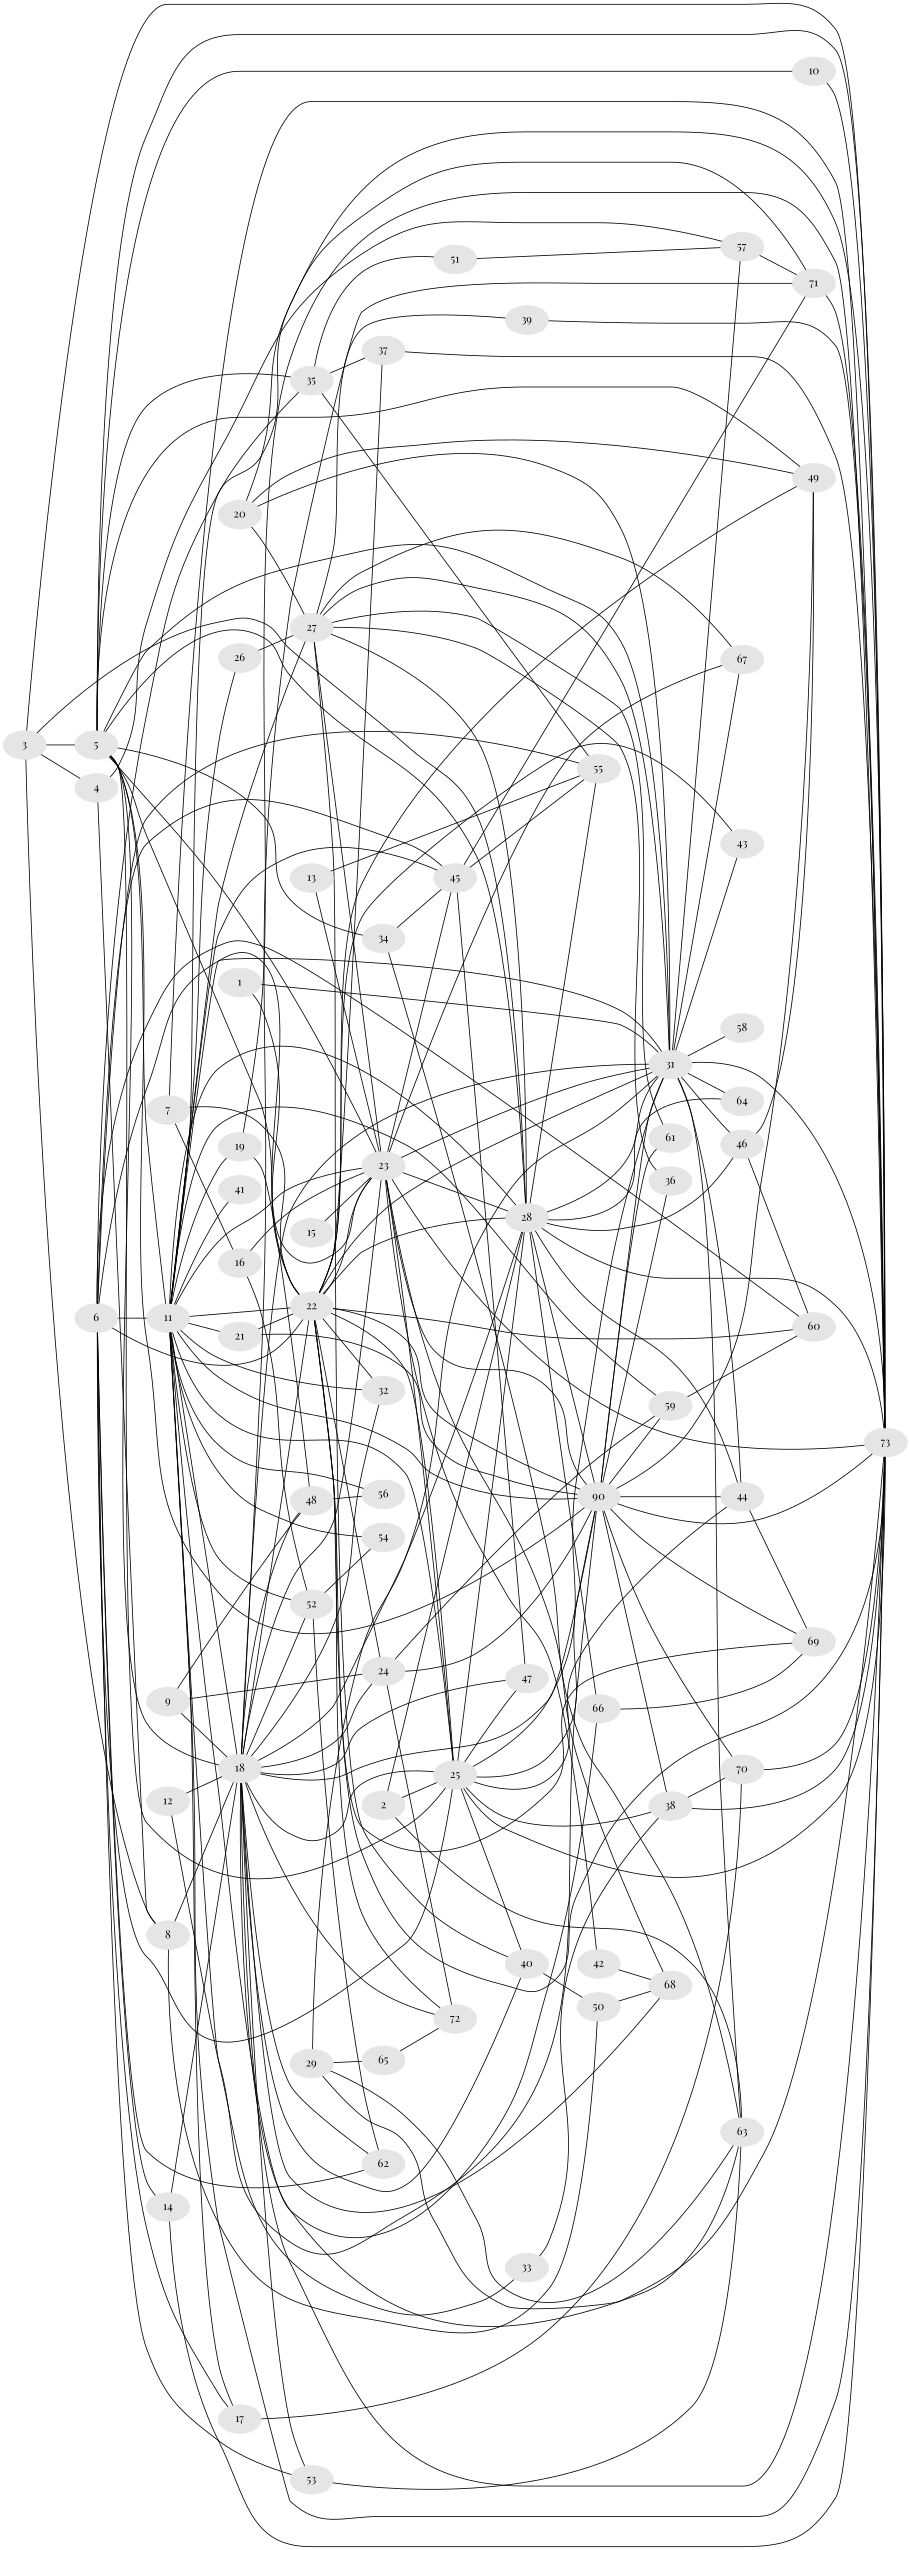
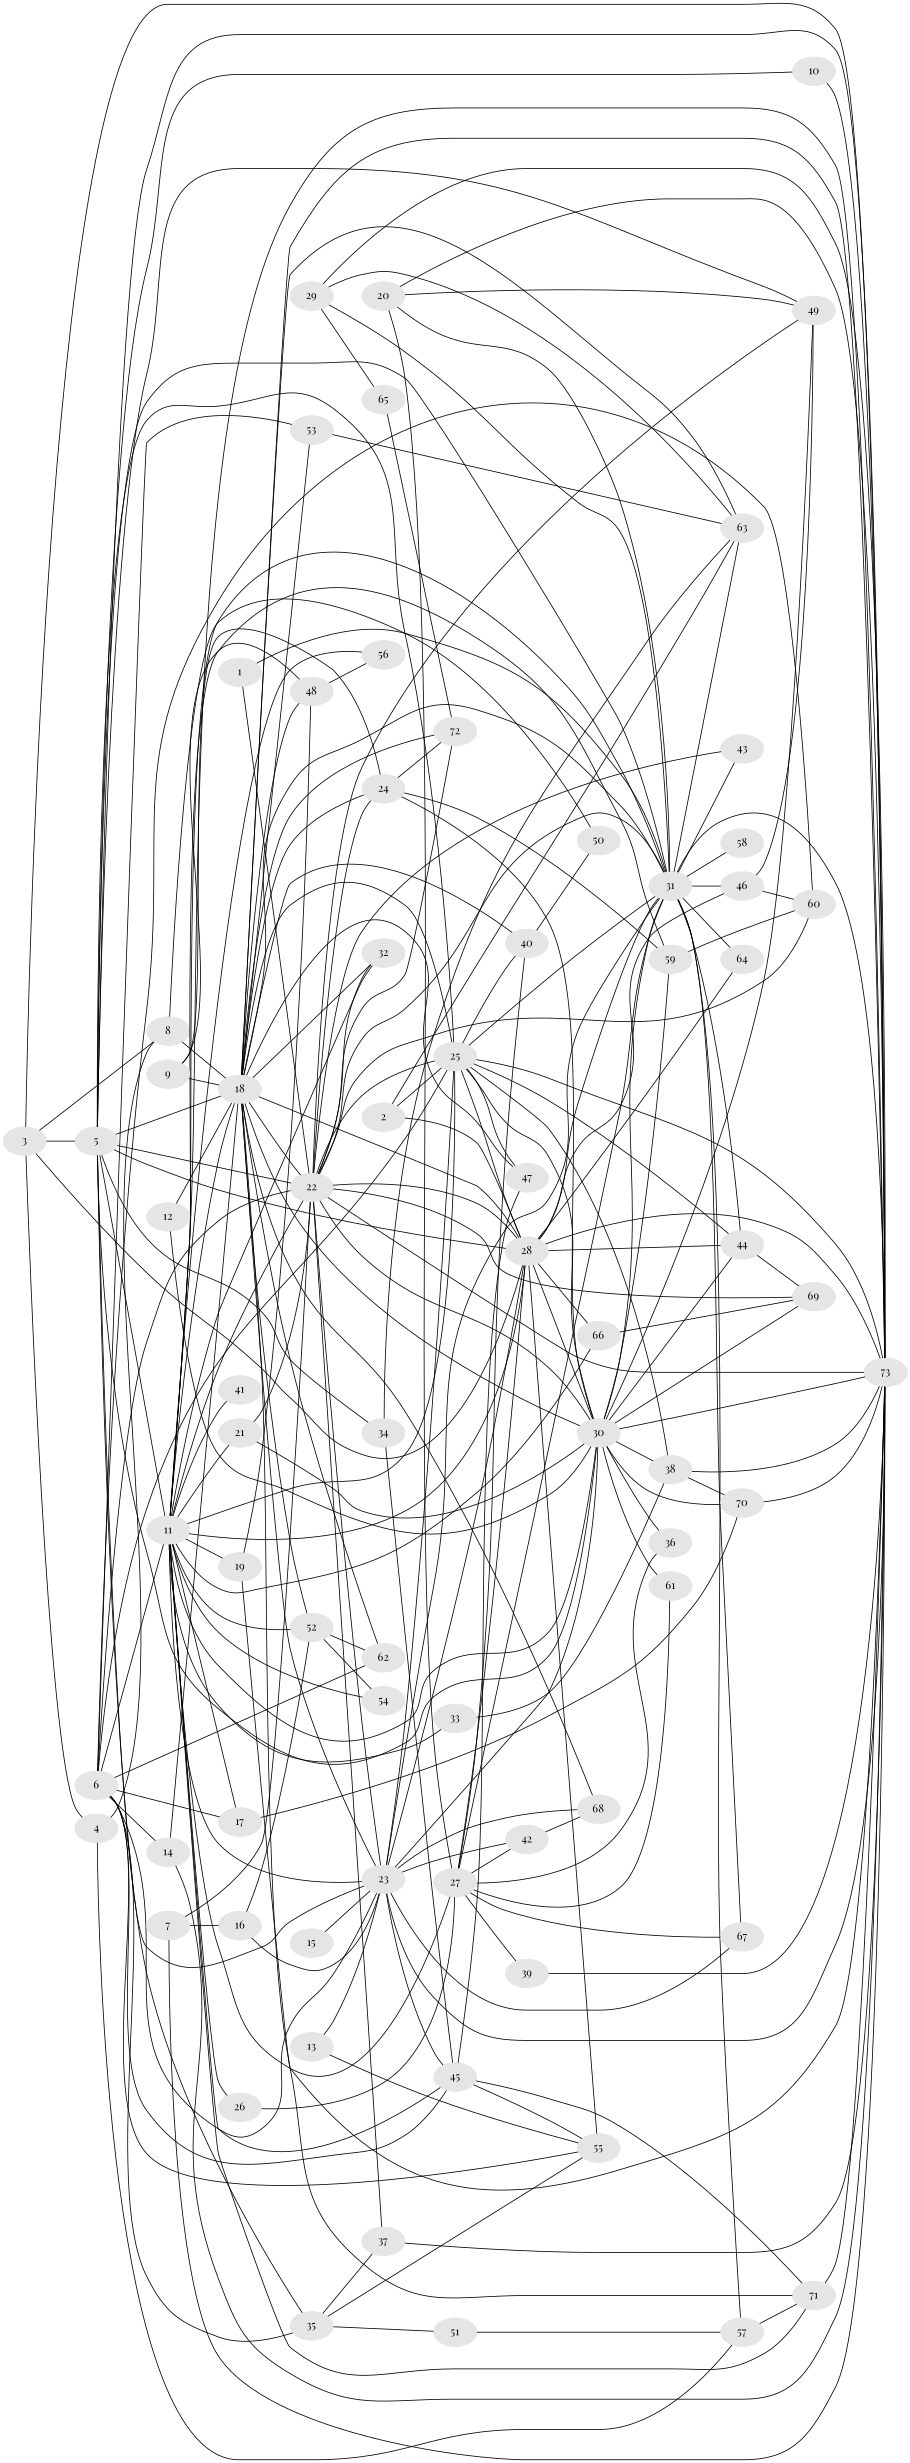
edge "27" -- "23": now "27" -- "42"
node "90": label "90" -> "30"
edge "68" -- "50": removed
